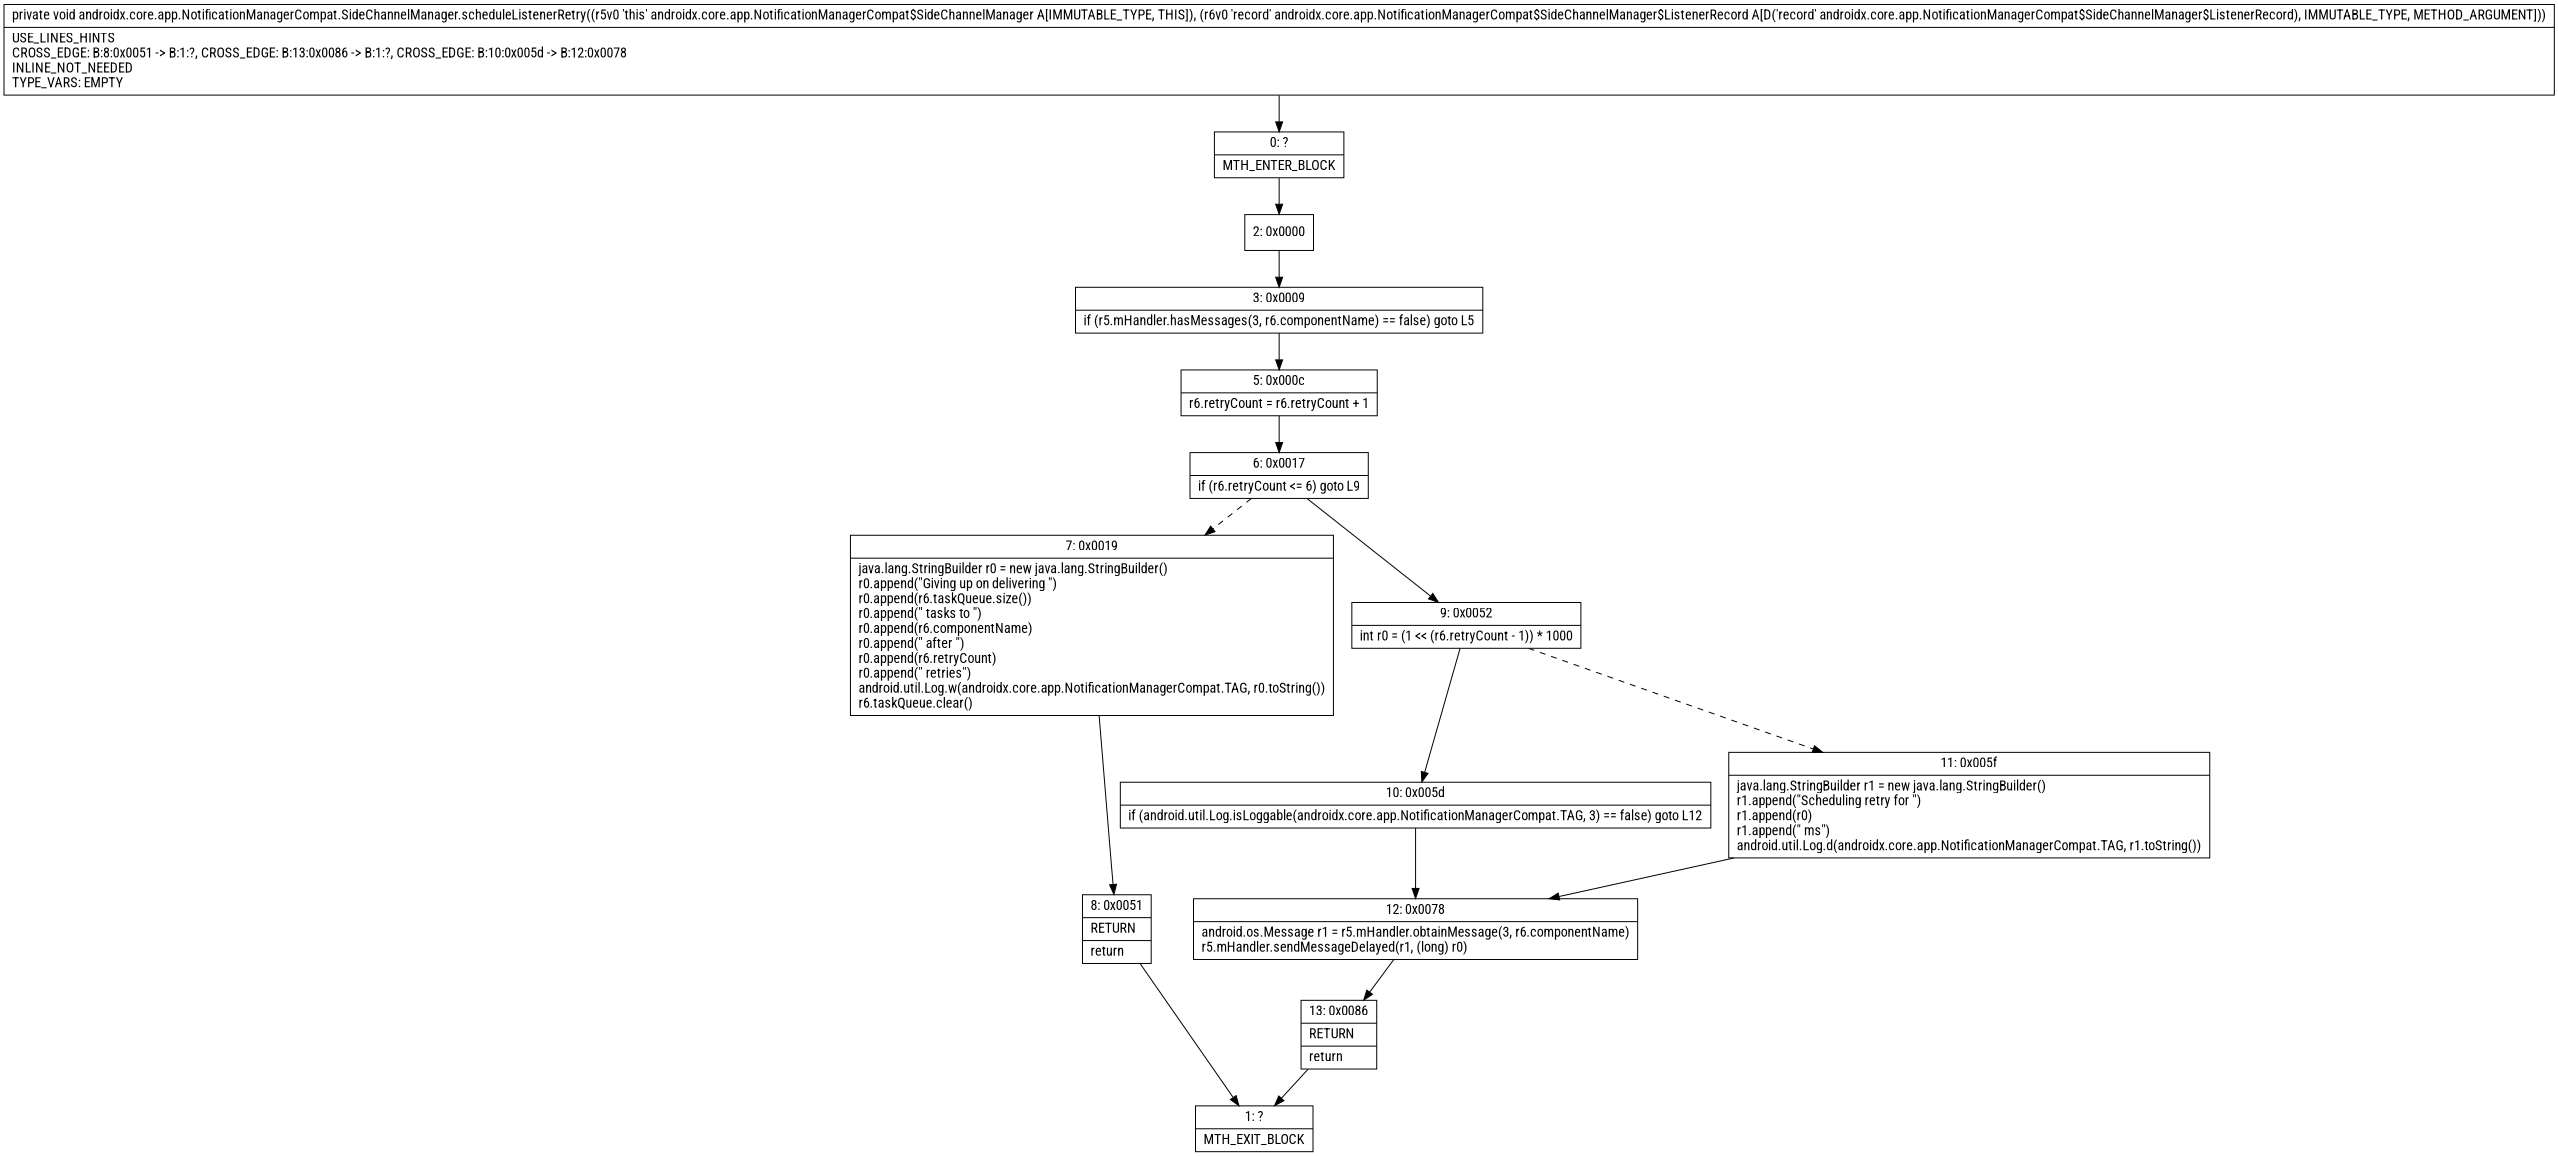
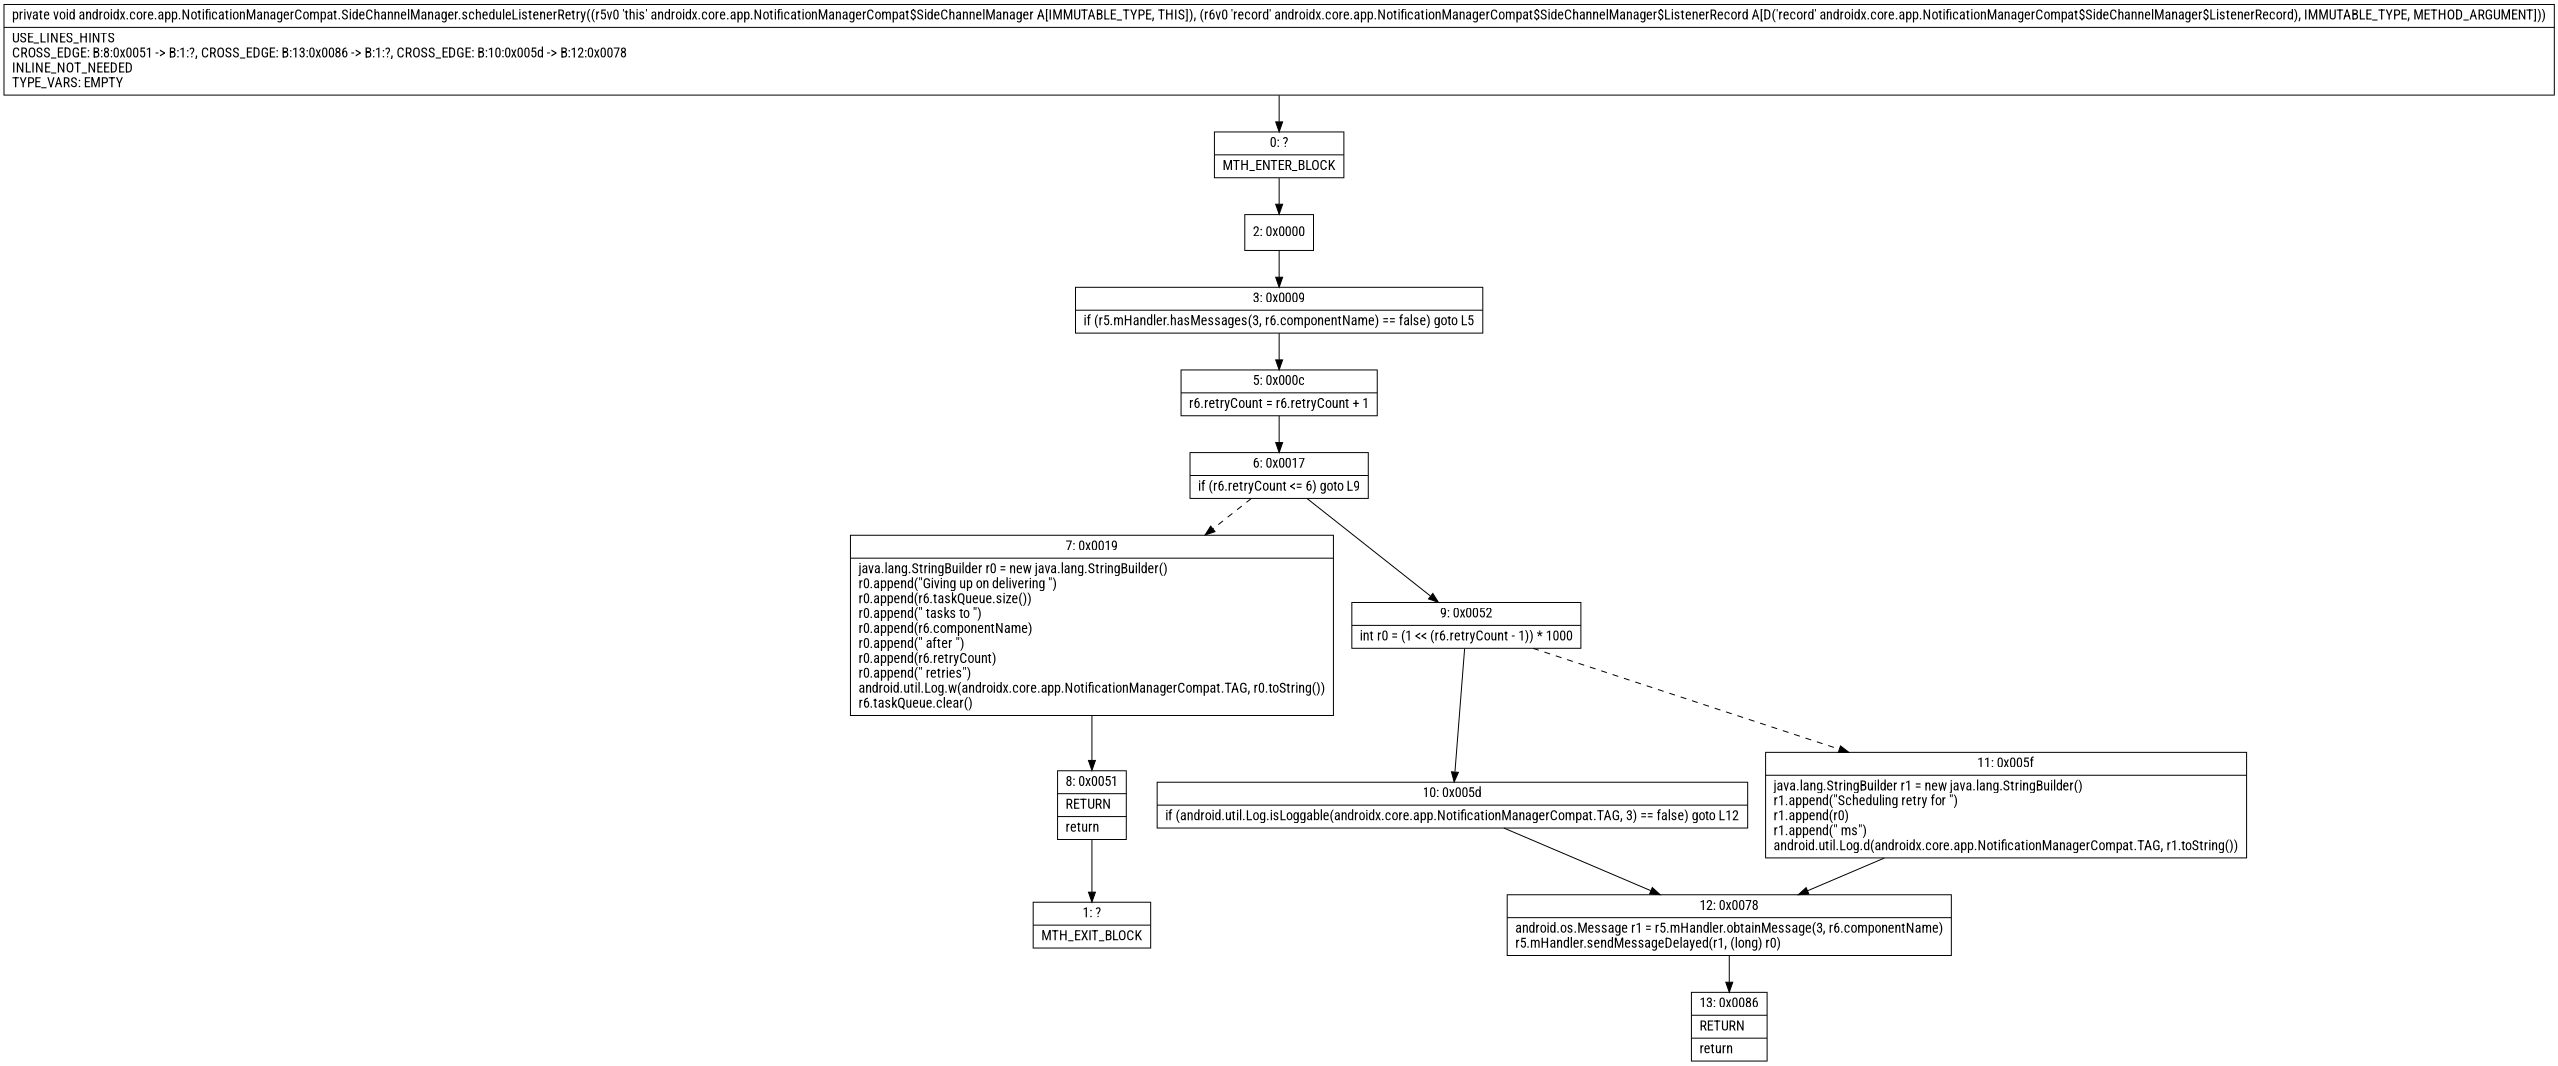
edge "13: 0x0086" -> "1: ?": removed
